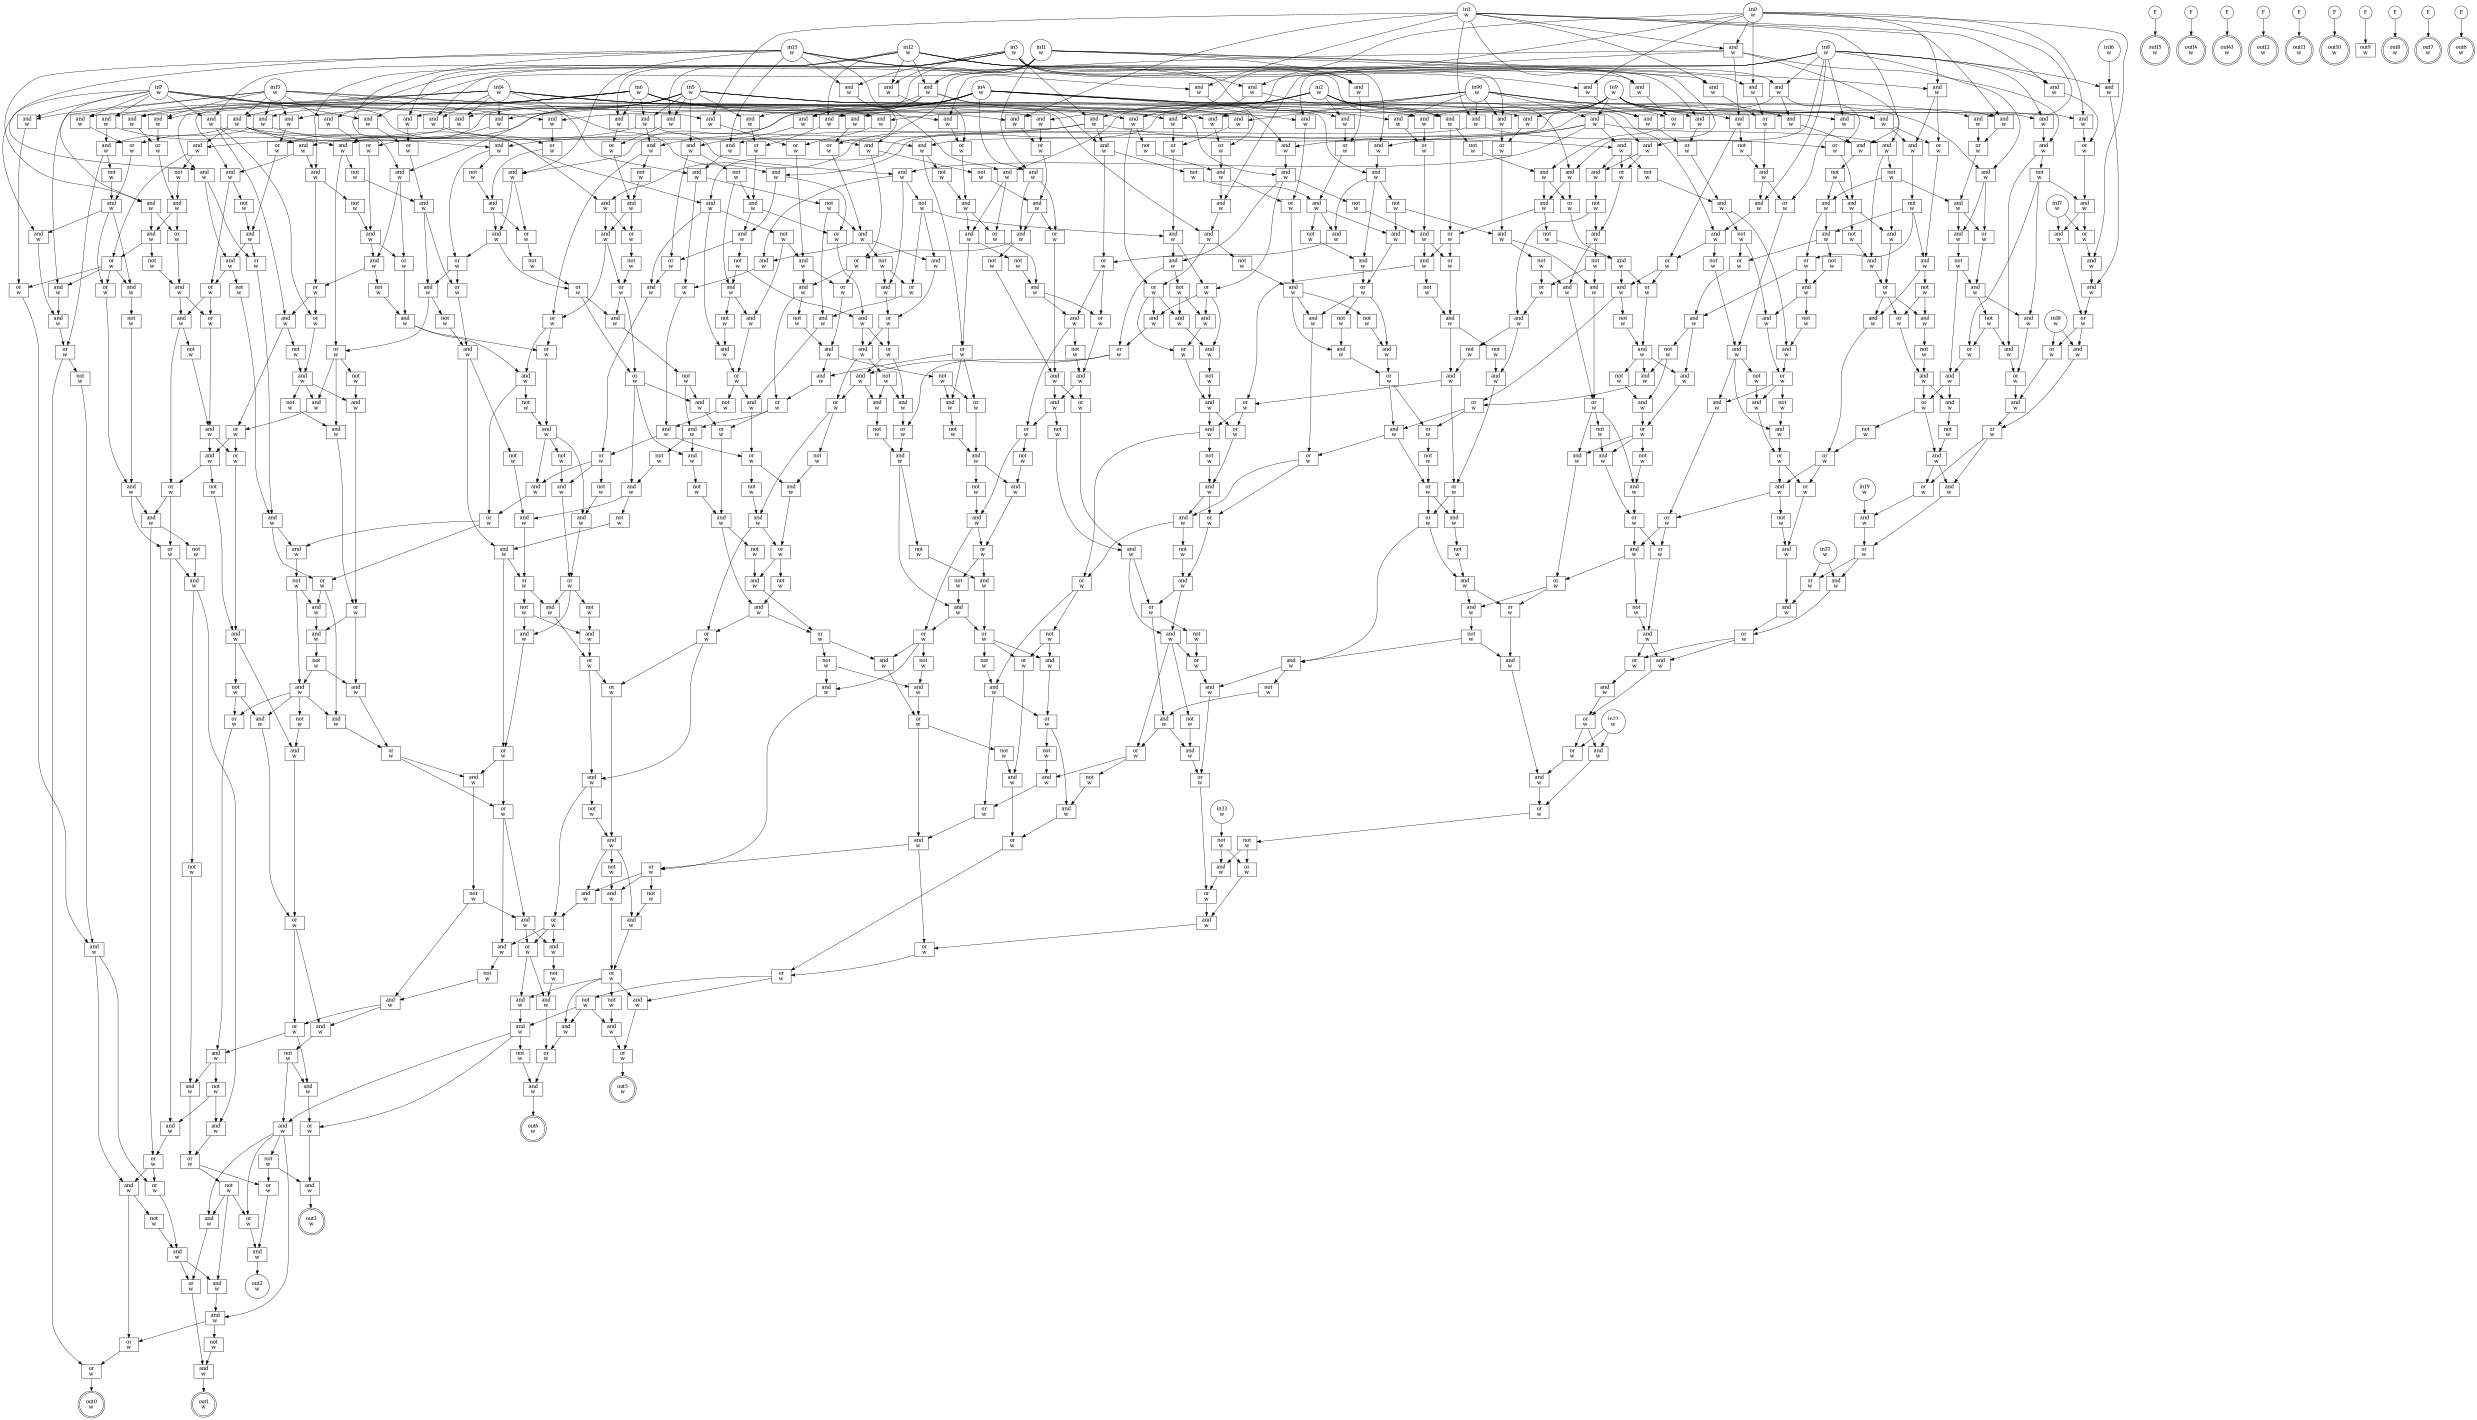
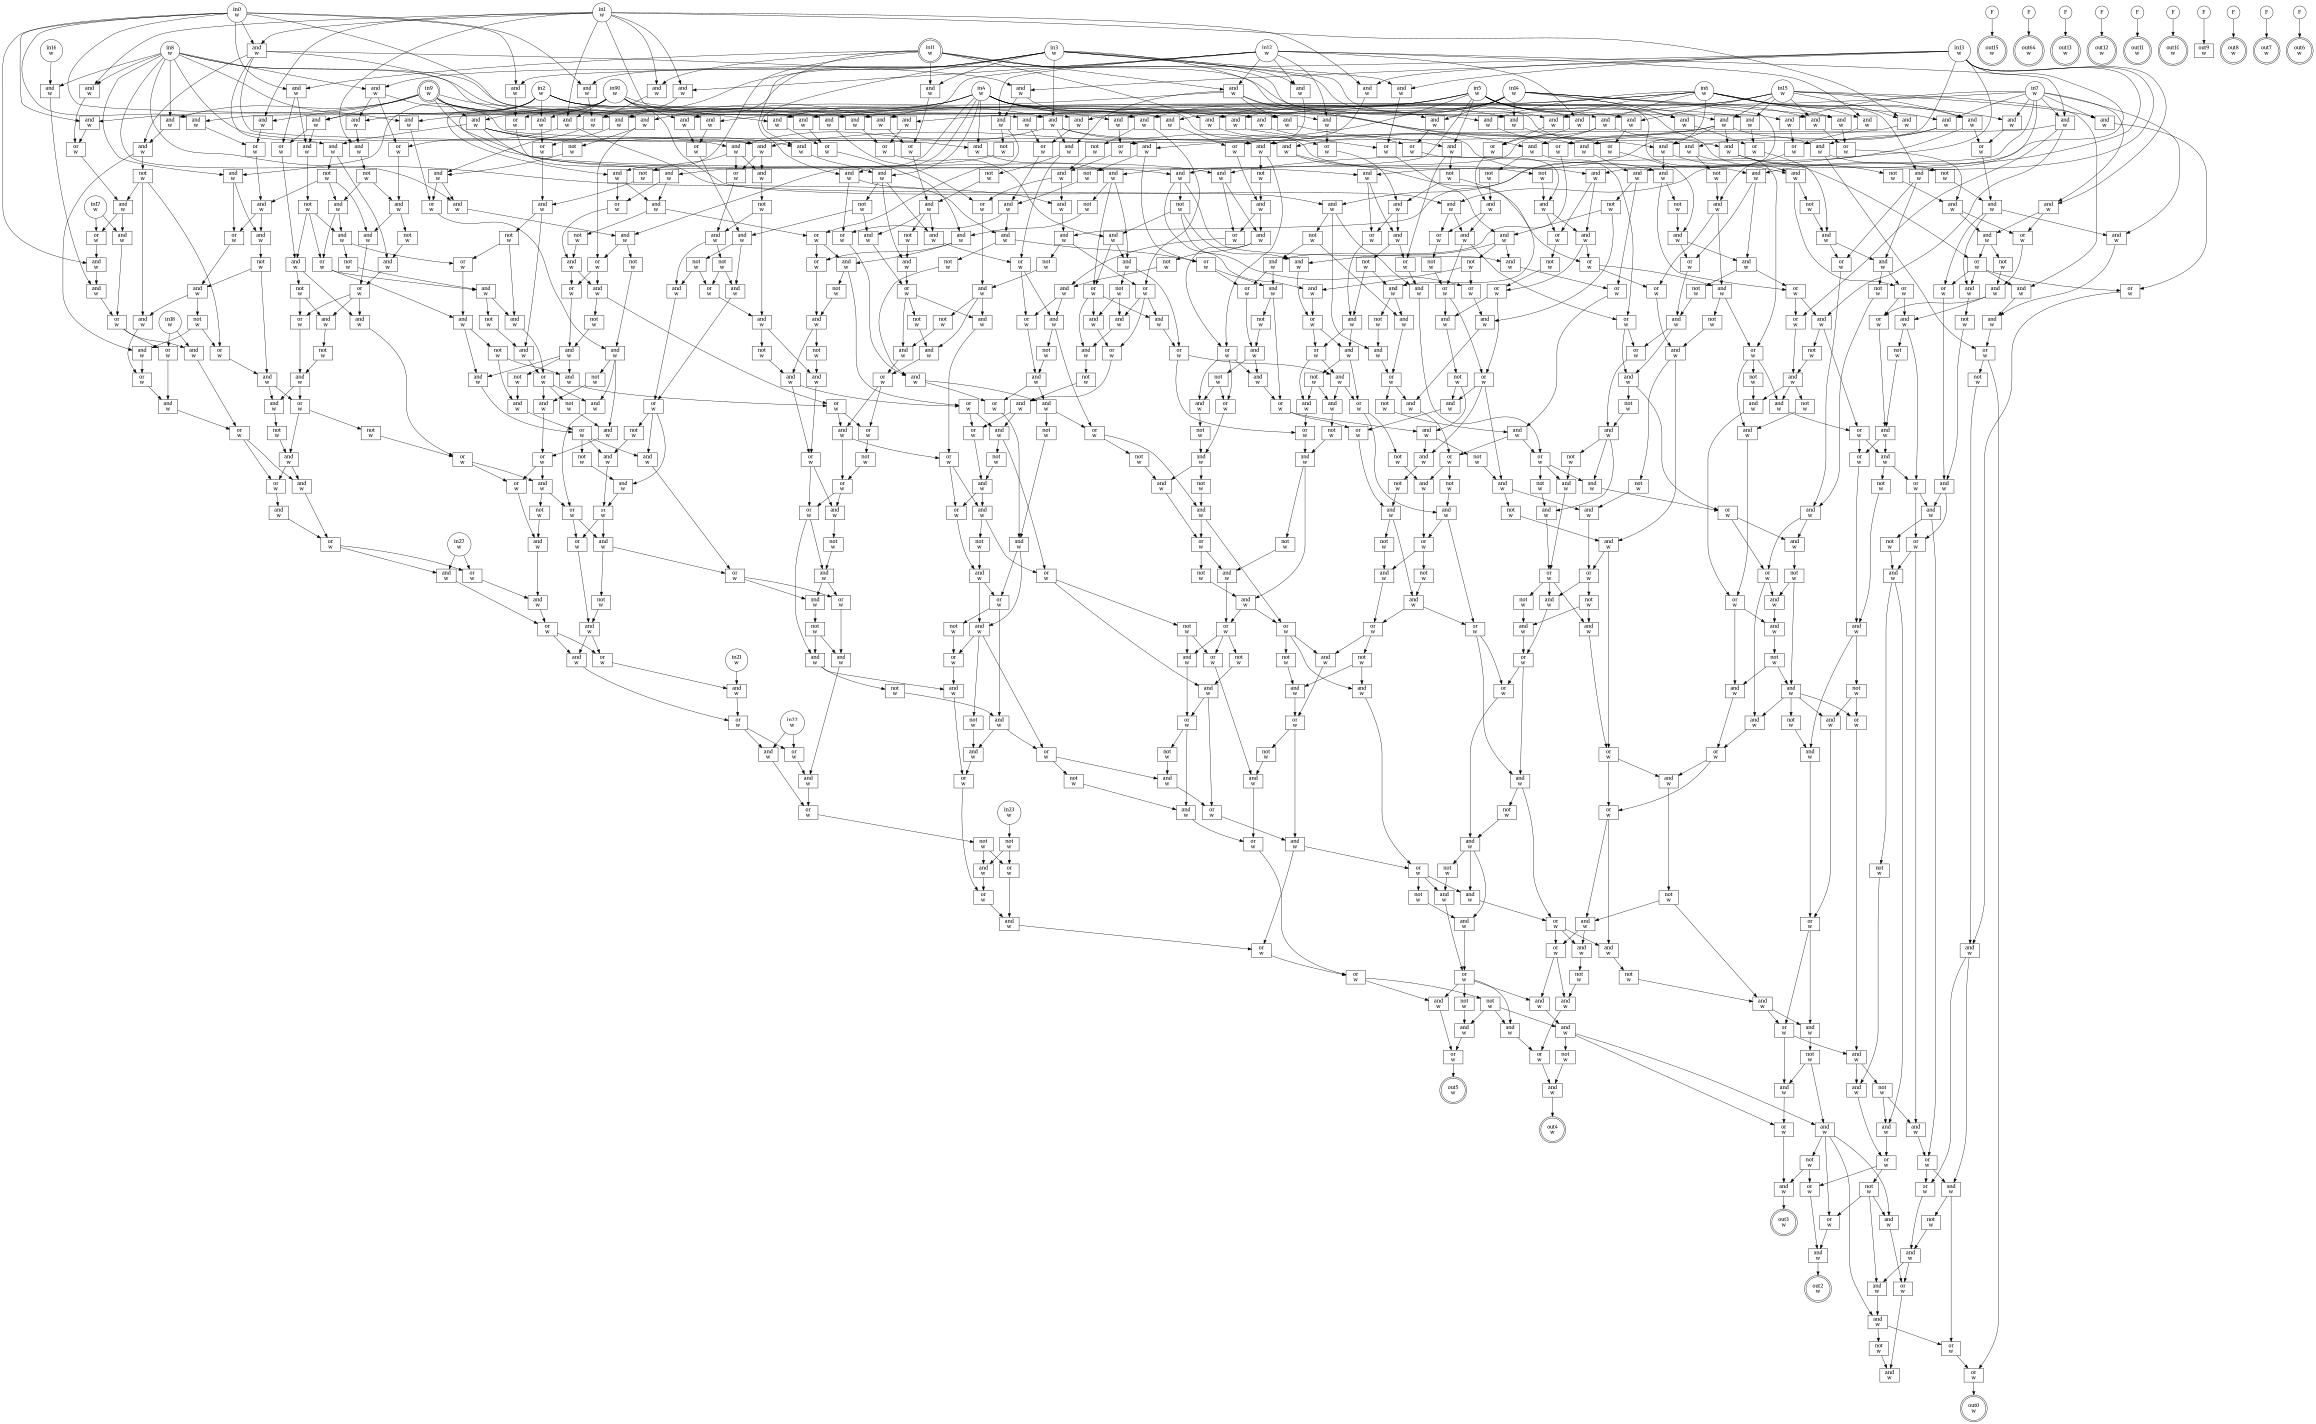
node "in11 w": shape circle -> doublecircle
node "out14 w": label "out14 w" -> "out64 w"
node "out43 w": label "out43 w" -> "out13 w"
node "in9 w": shape circle -> doublecircle
node "in19 w": removed
node "in21 w": added
node "out2 w": shape circle -> doublecircle
node "out1 w": removed
